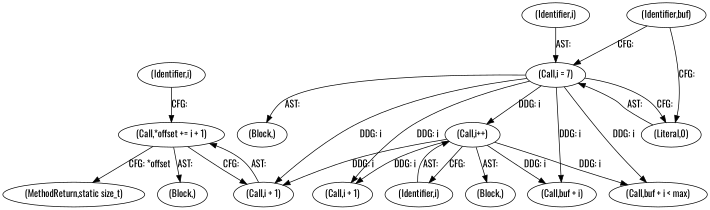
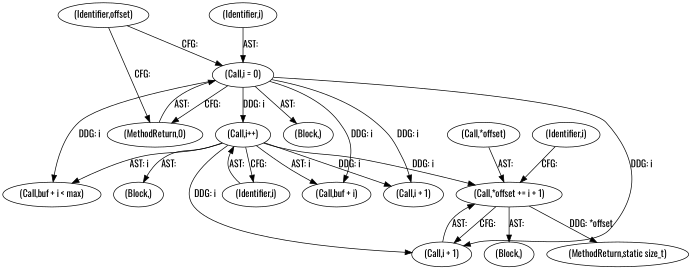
node "(Identifier,buf)": label "(Identifier,buf)" -> "(Identifier,offset)"
node "(Call,i = 7)": label "(Call,i = 7)" -> "(Call,i = 0)"
node "(Call,*offset)": added
node "(Literal,0)": label "(Literal,0)" -> "(MethodReturn,0)"
edge "(Call,i++)" -> "(Call,*offset += i + 1)": added, label "DDG: i"
edge "(Call,*offset += i + 1)" -> "(MethodReturn,static size_t)": label "CFG: *offset" -> "DDG: *offset"
edge "(Call,i++)" -> "(Call,buf + i)": label "DDG: i" -> "AST: i"
edge "(Call,i++)" -> "(Call,buf + i < max)": label "DDG: i" -> "AST: i"
